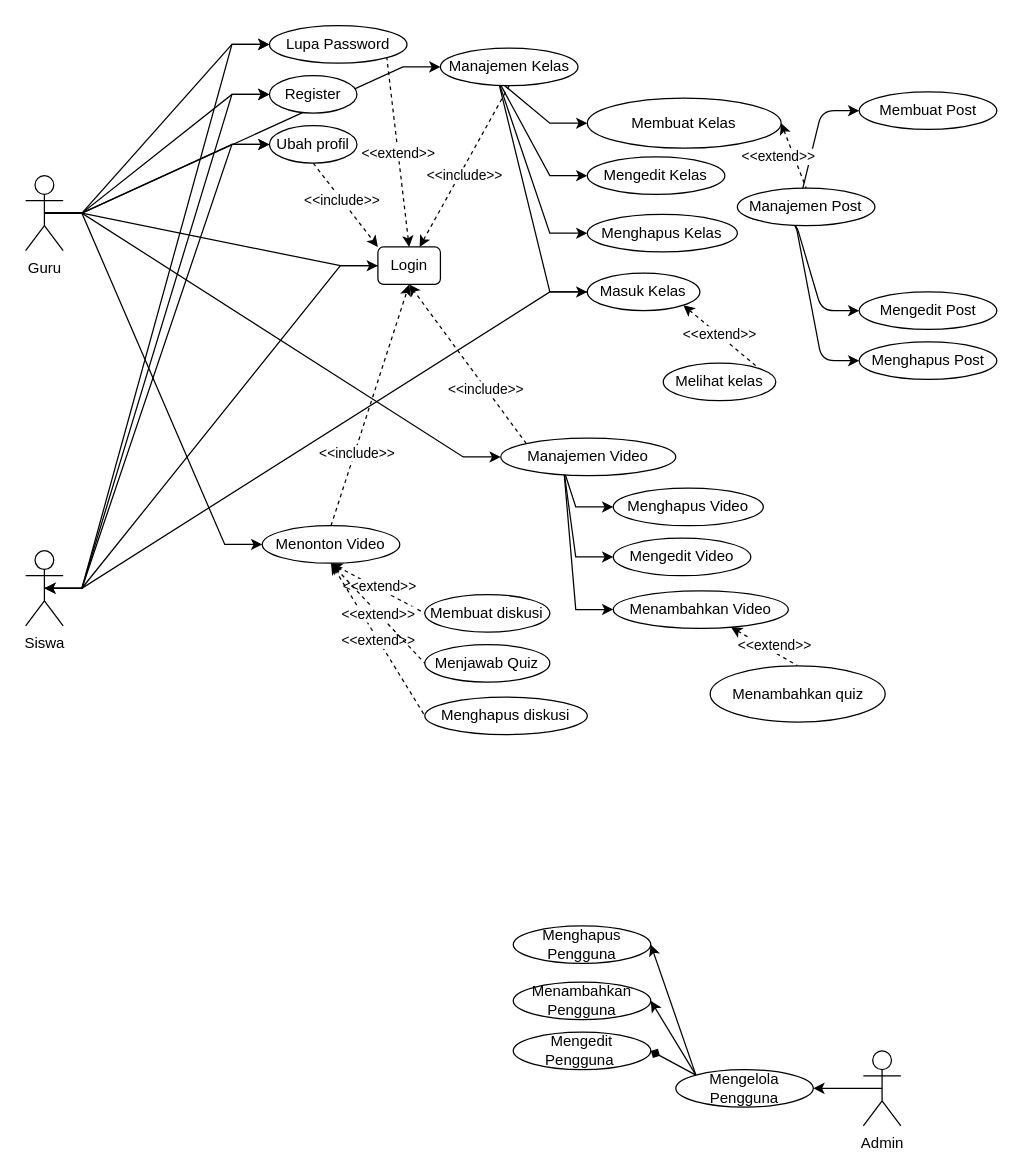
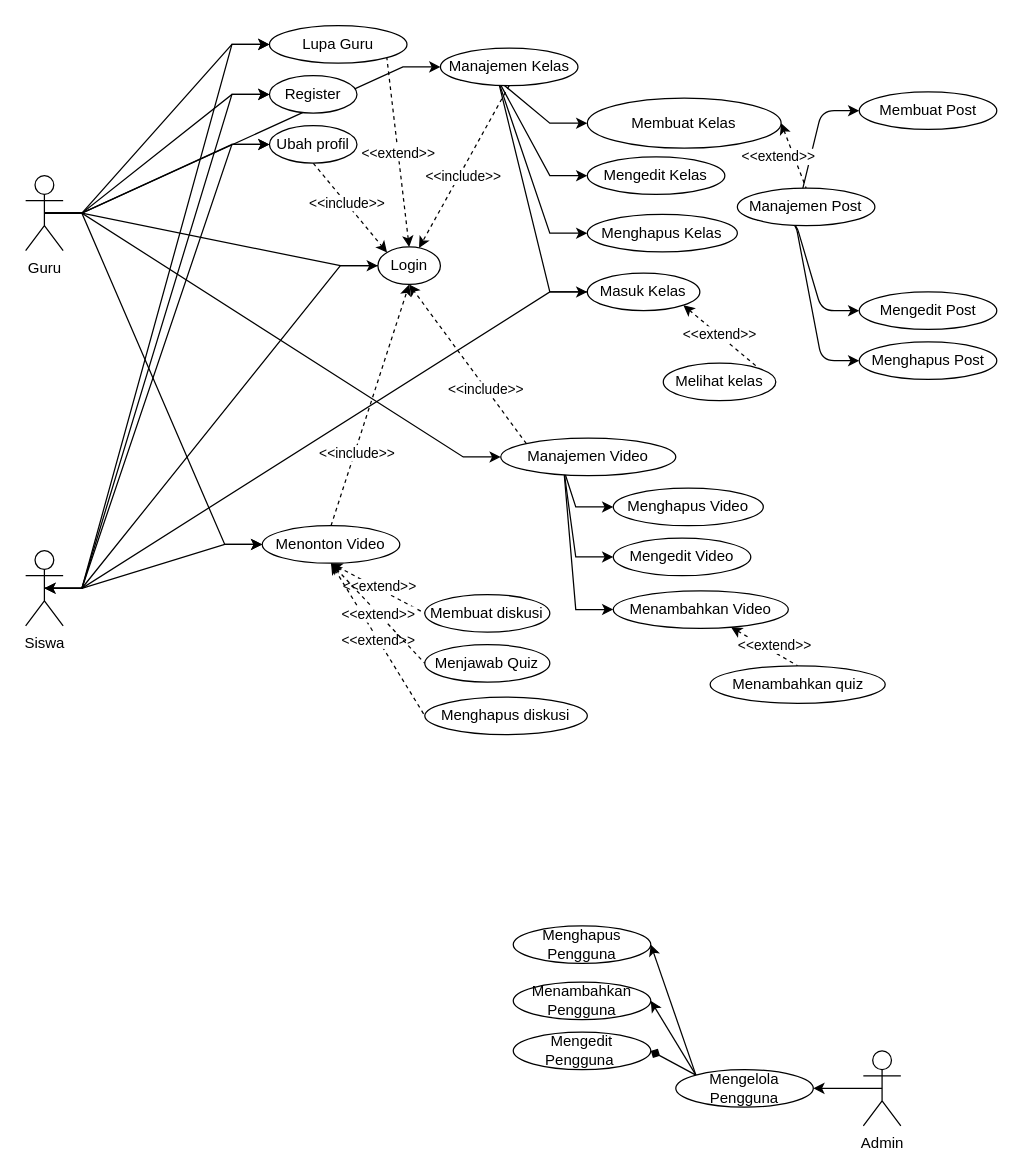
node "Lupa Password": label "Lupa Password" -> "Lupa Guru"
node "Login": shape rounded rectangle -> ellipse
edge "Siswa" -> "Menonton Video": added
node "Menambahkan quiz": size 175x56 -> 175x38
